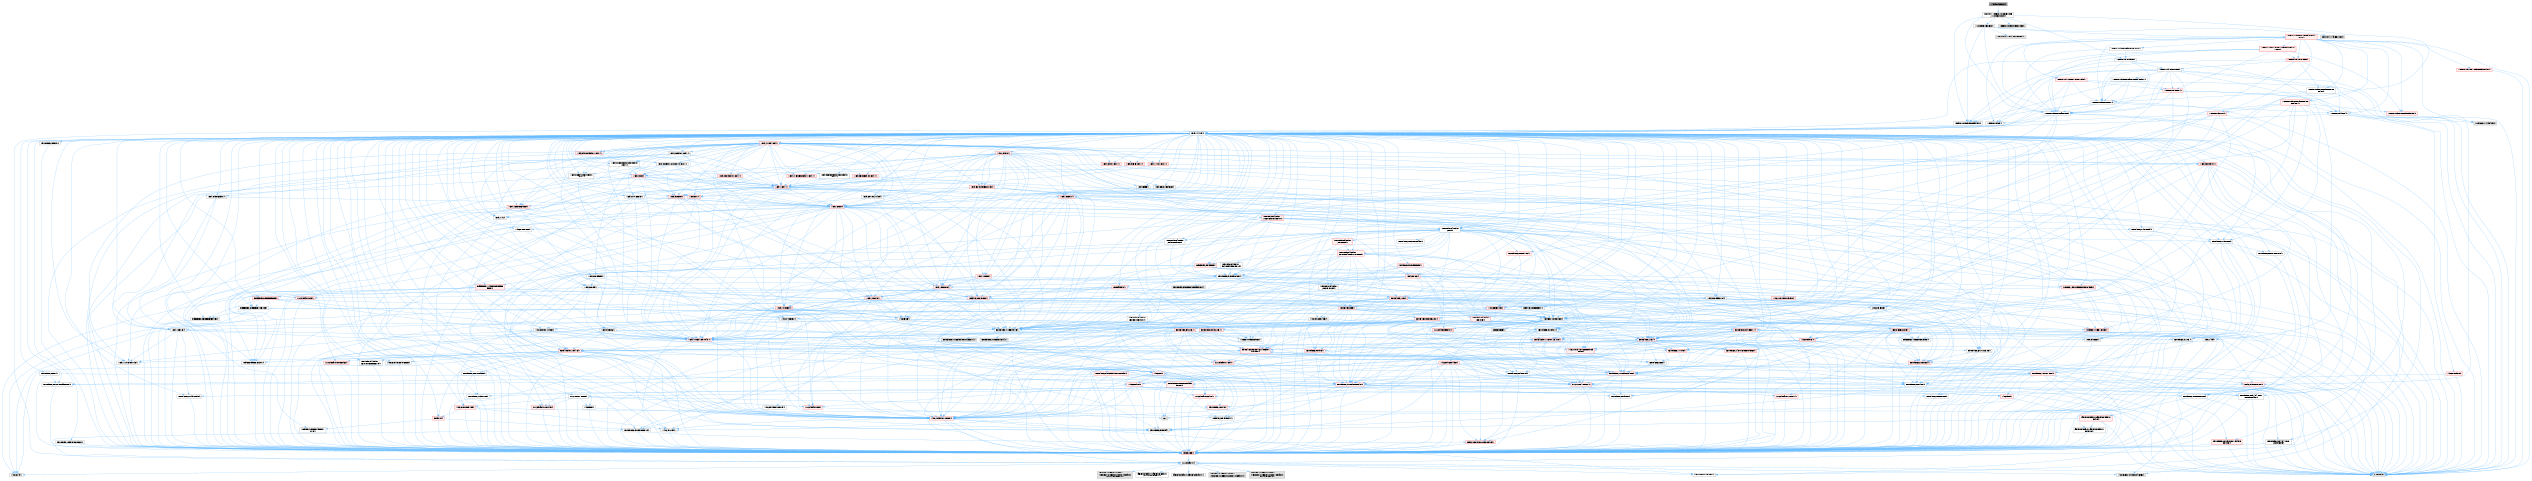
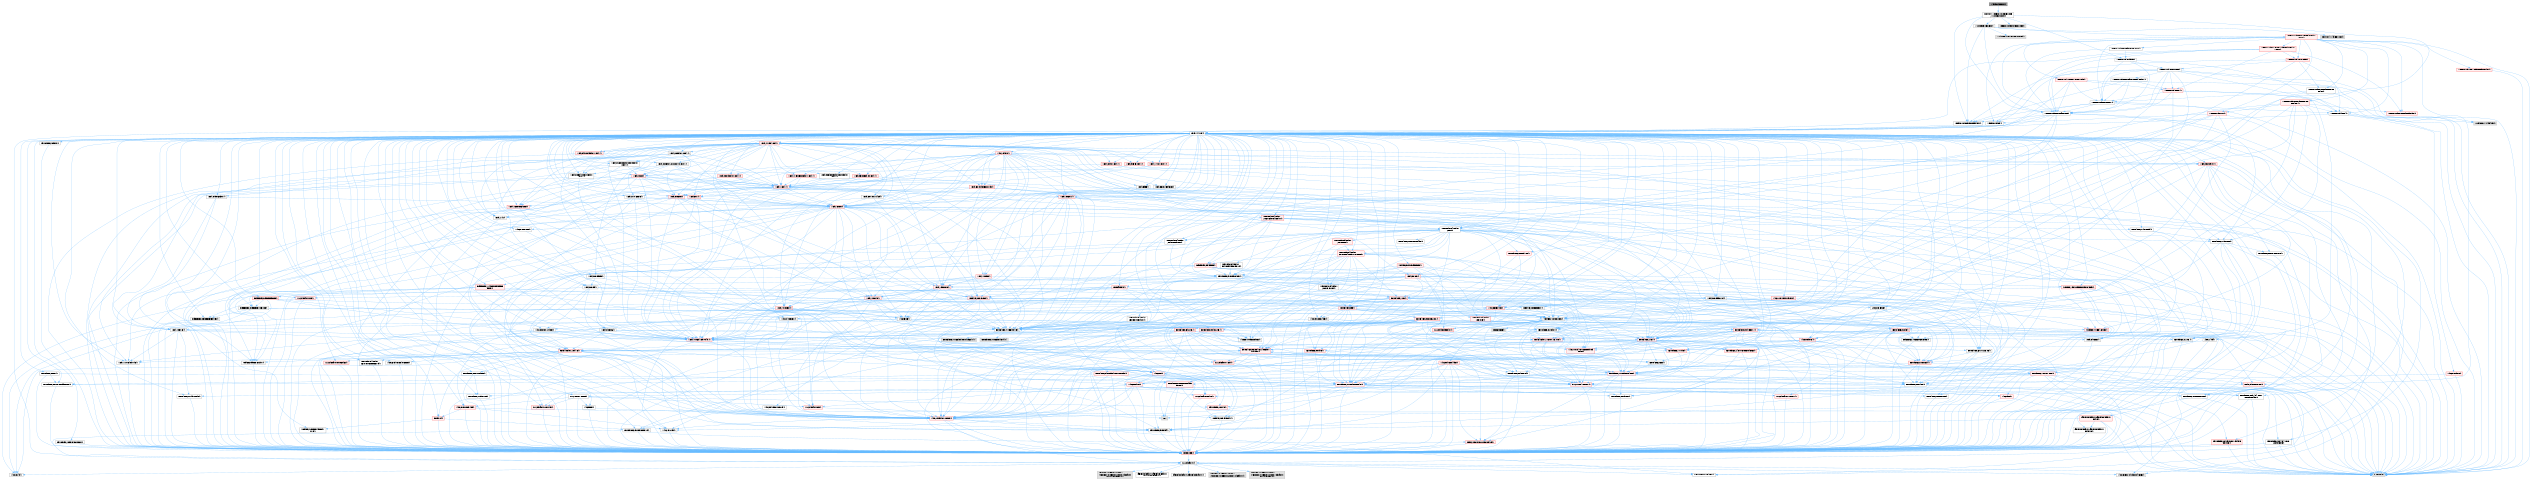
node "TranslationMatrix.generated.h": label "TranslationMatrix.generated.h" -> "MusicSeekRequest.generated.h"
edge "MetasoundVariable.h" -> "MetasoundOperatorSettings.h": now "MetasoundDataReference.h" -> "MetasoundOperatorSettings.h"
edge "Math/UnrealMath.h" -> "Math/NumericLimits.h": now "Math/QuatRotationTranslation Matrix.h" -> "Math/NumericLimits.h"
node "Templates/SharedPointerTesting.inl": removed
